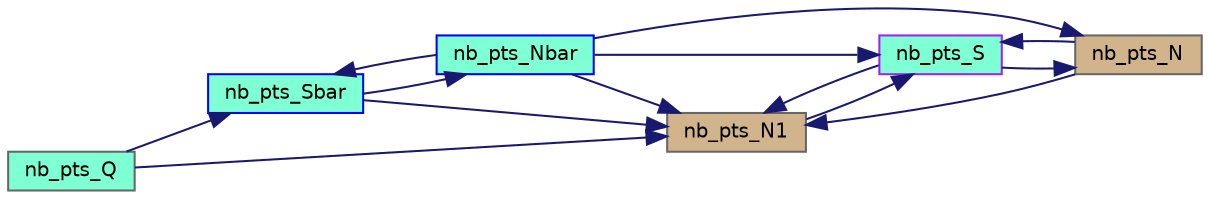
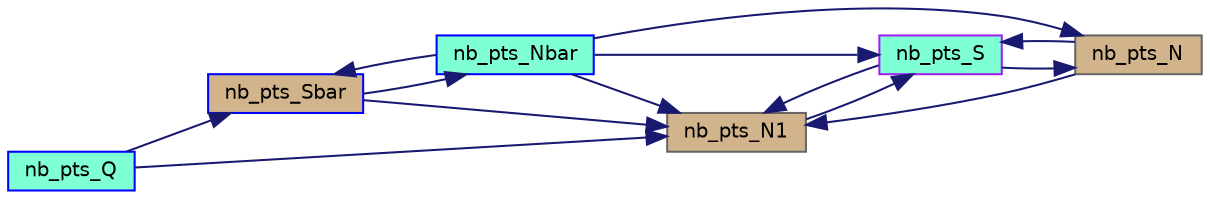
node "nb_pts_Sbar": fillcolor aquamarine -> tan
node "nb_pts_Q": color gray40 -> blue
